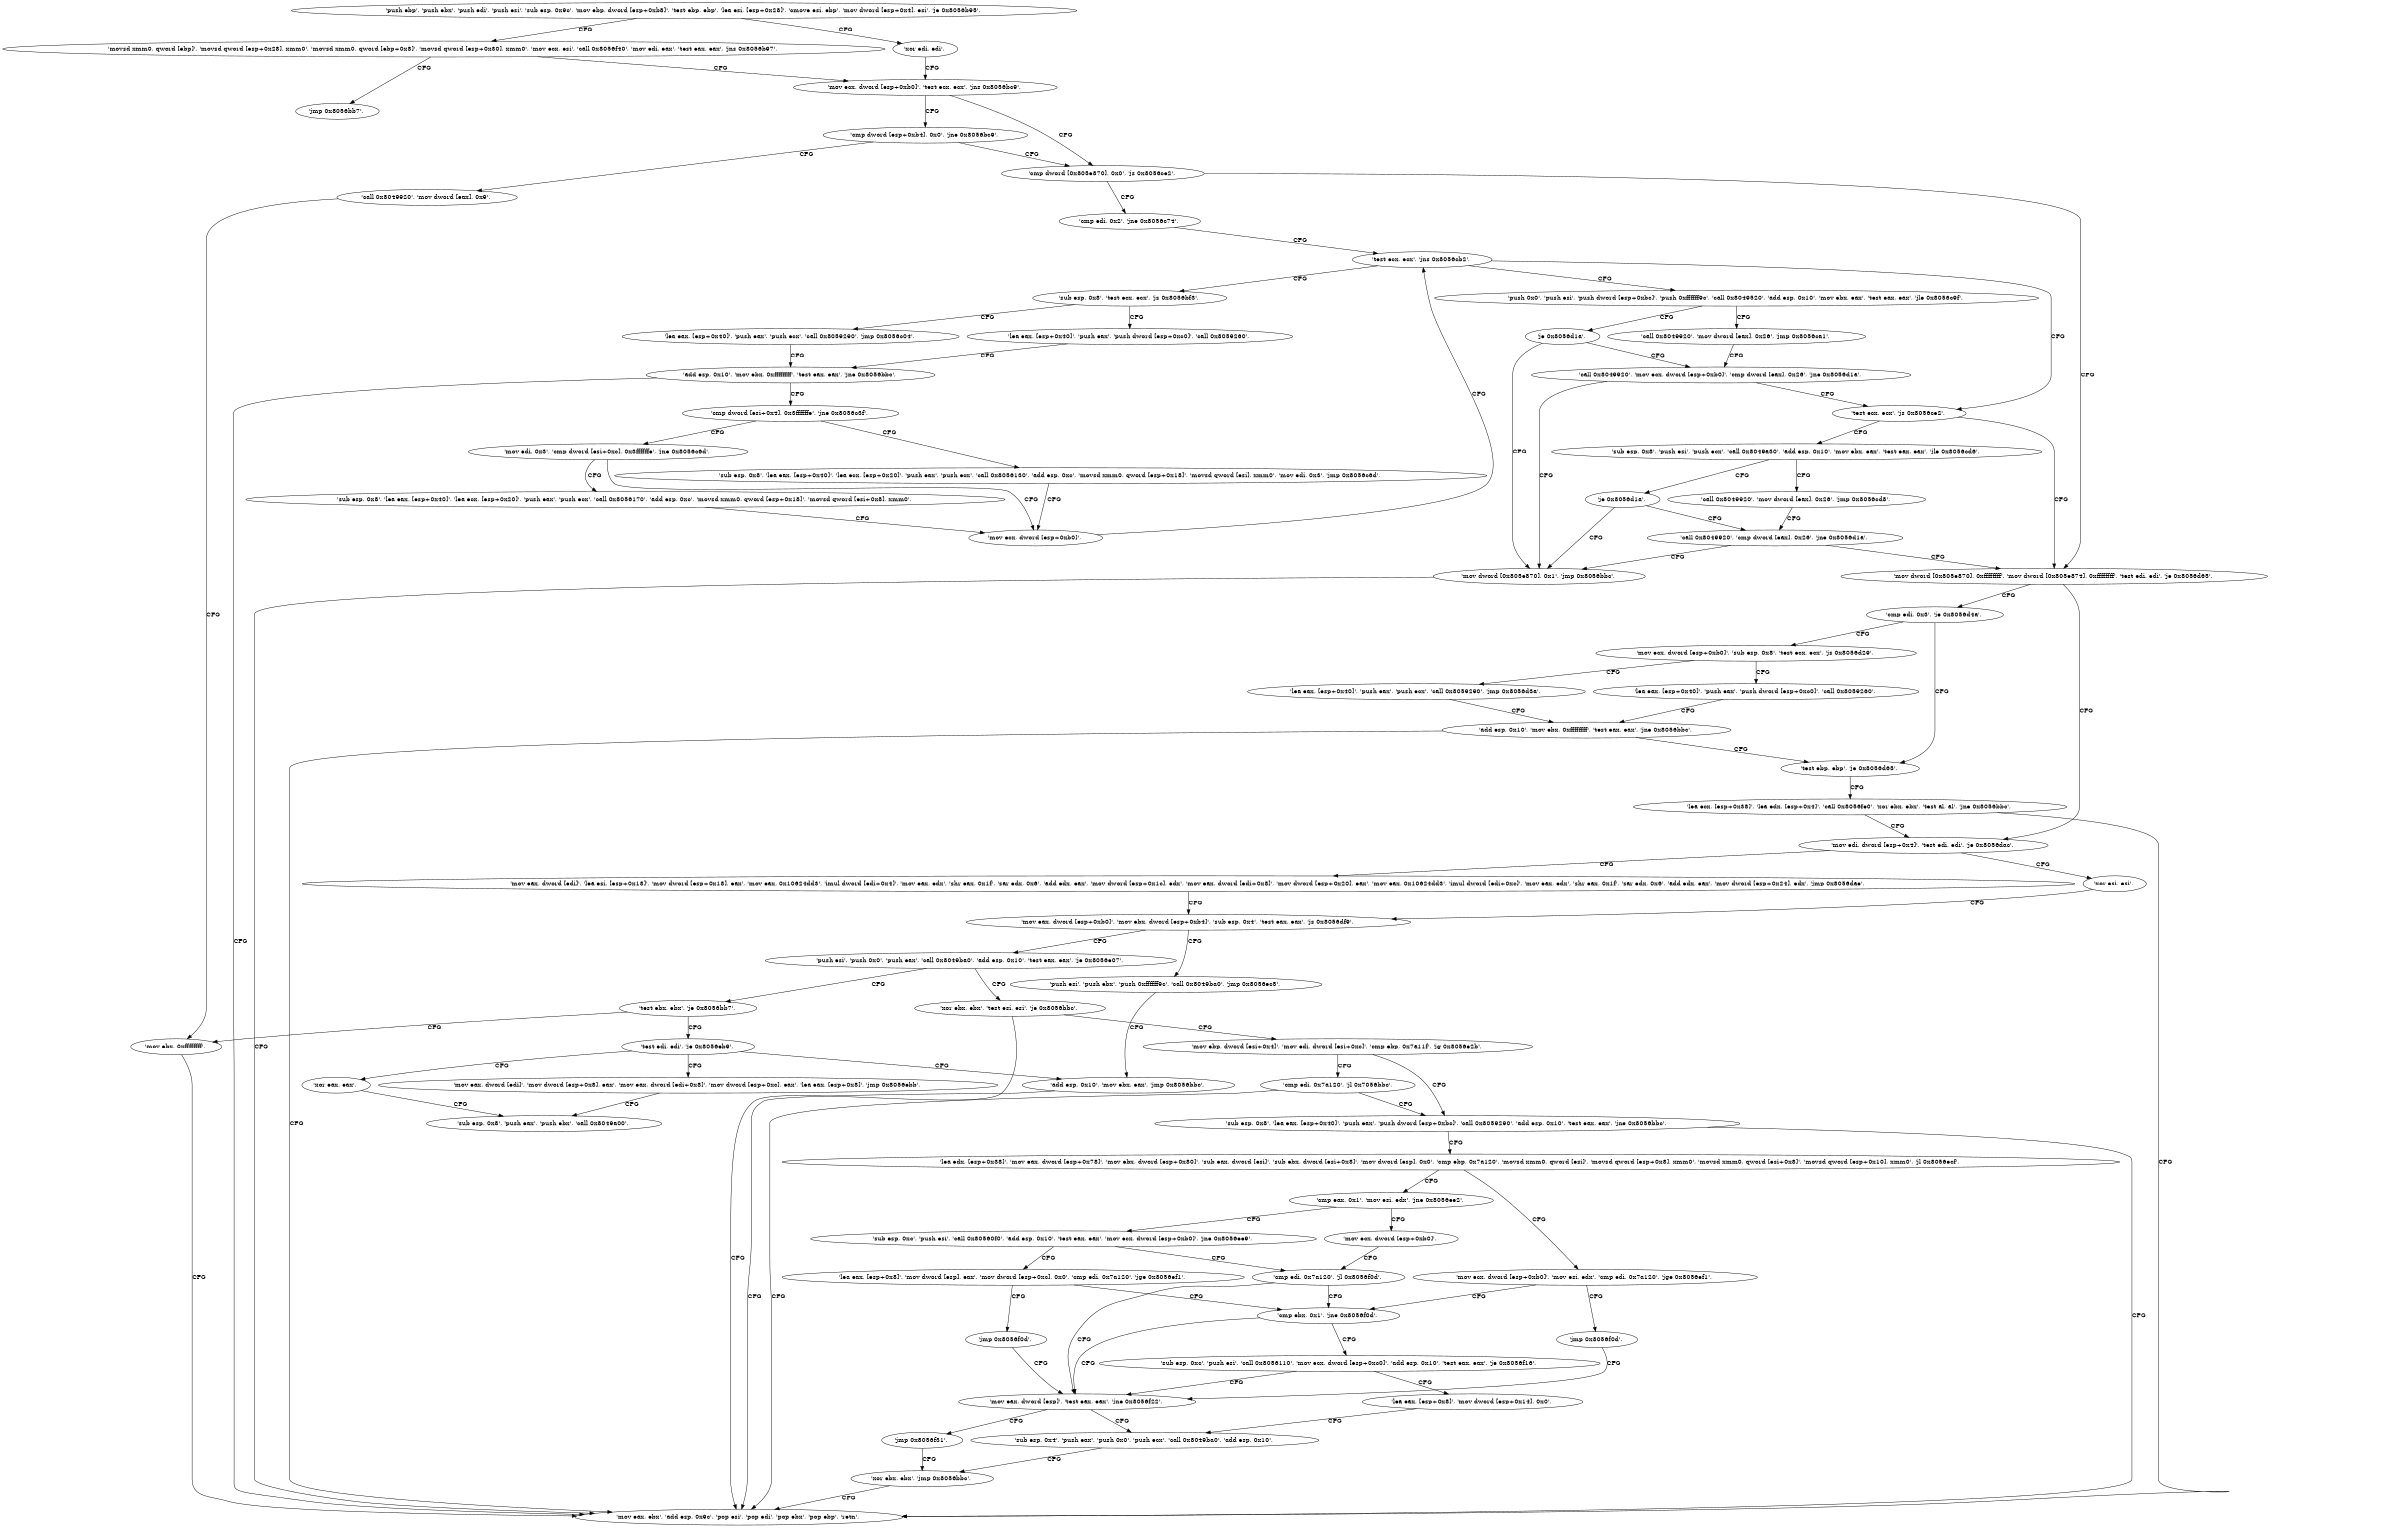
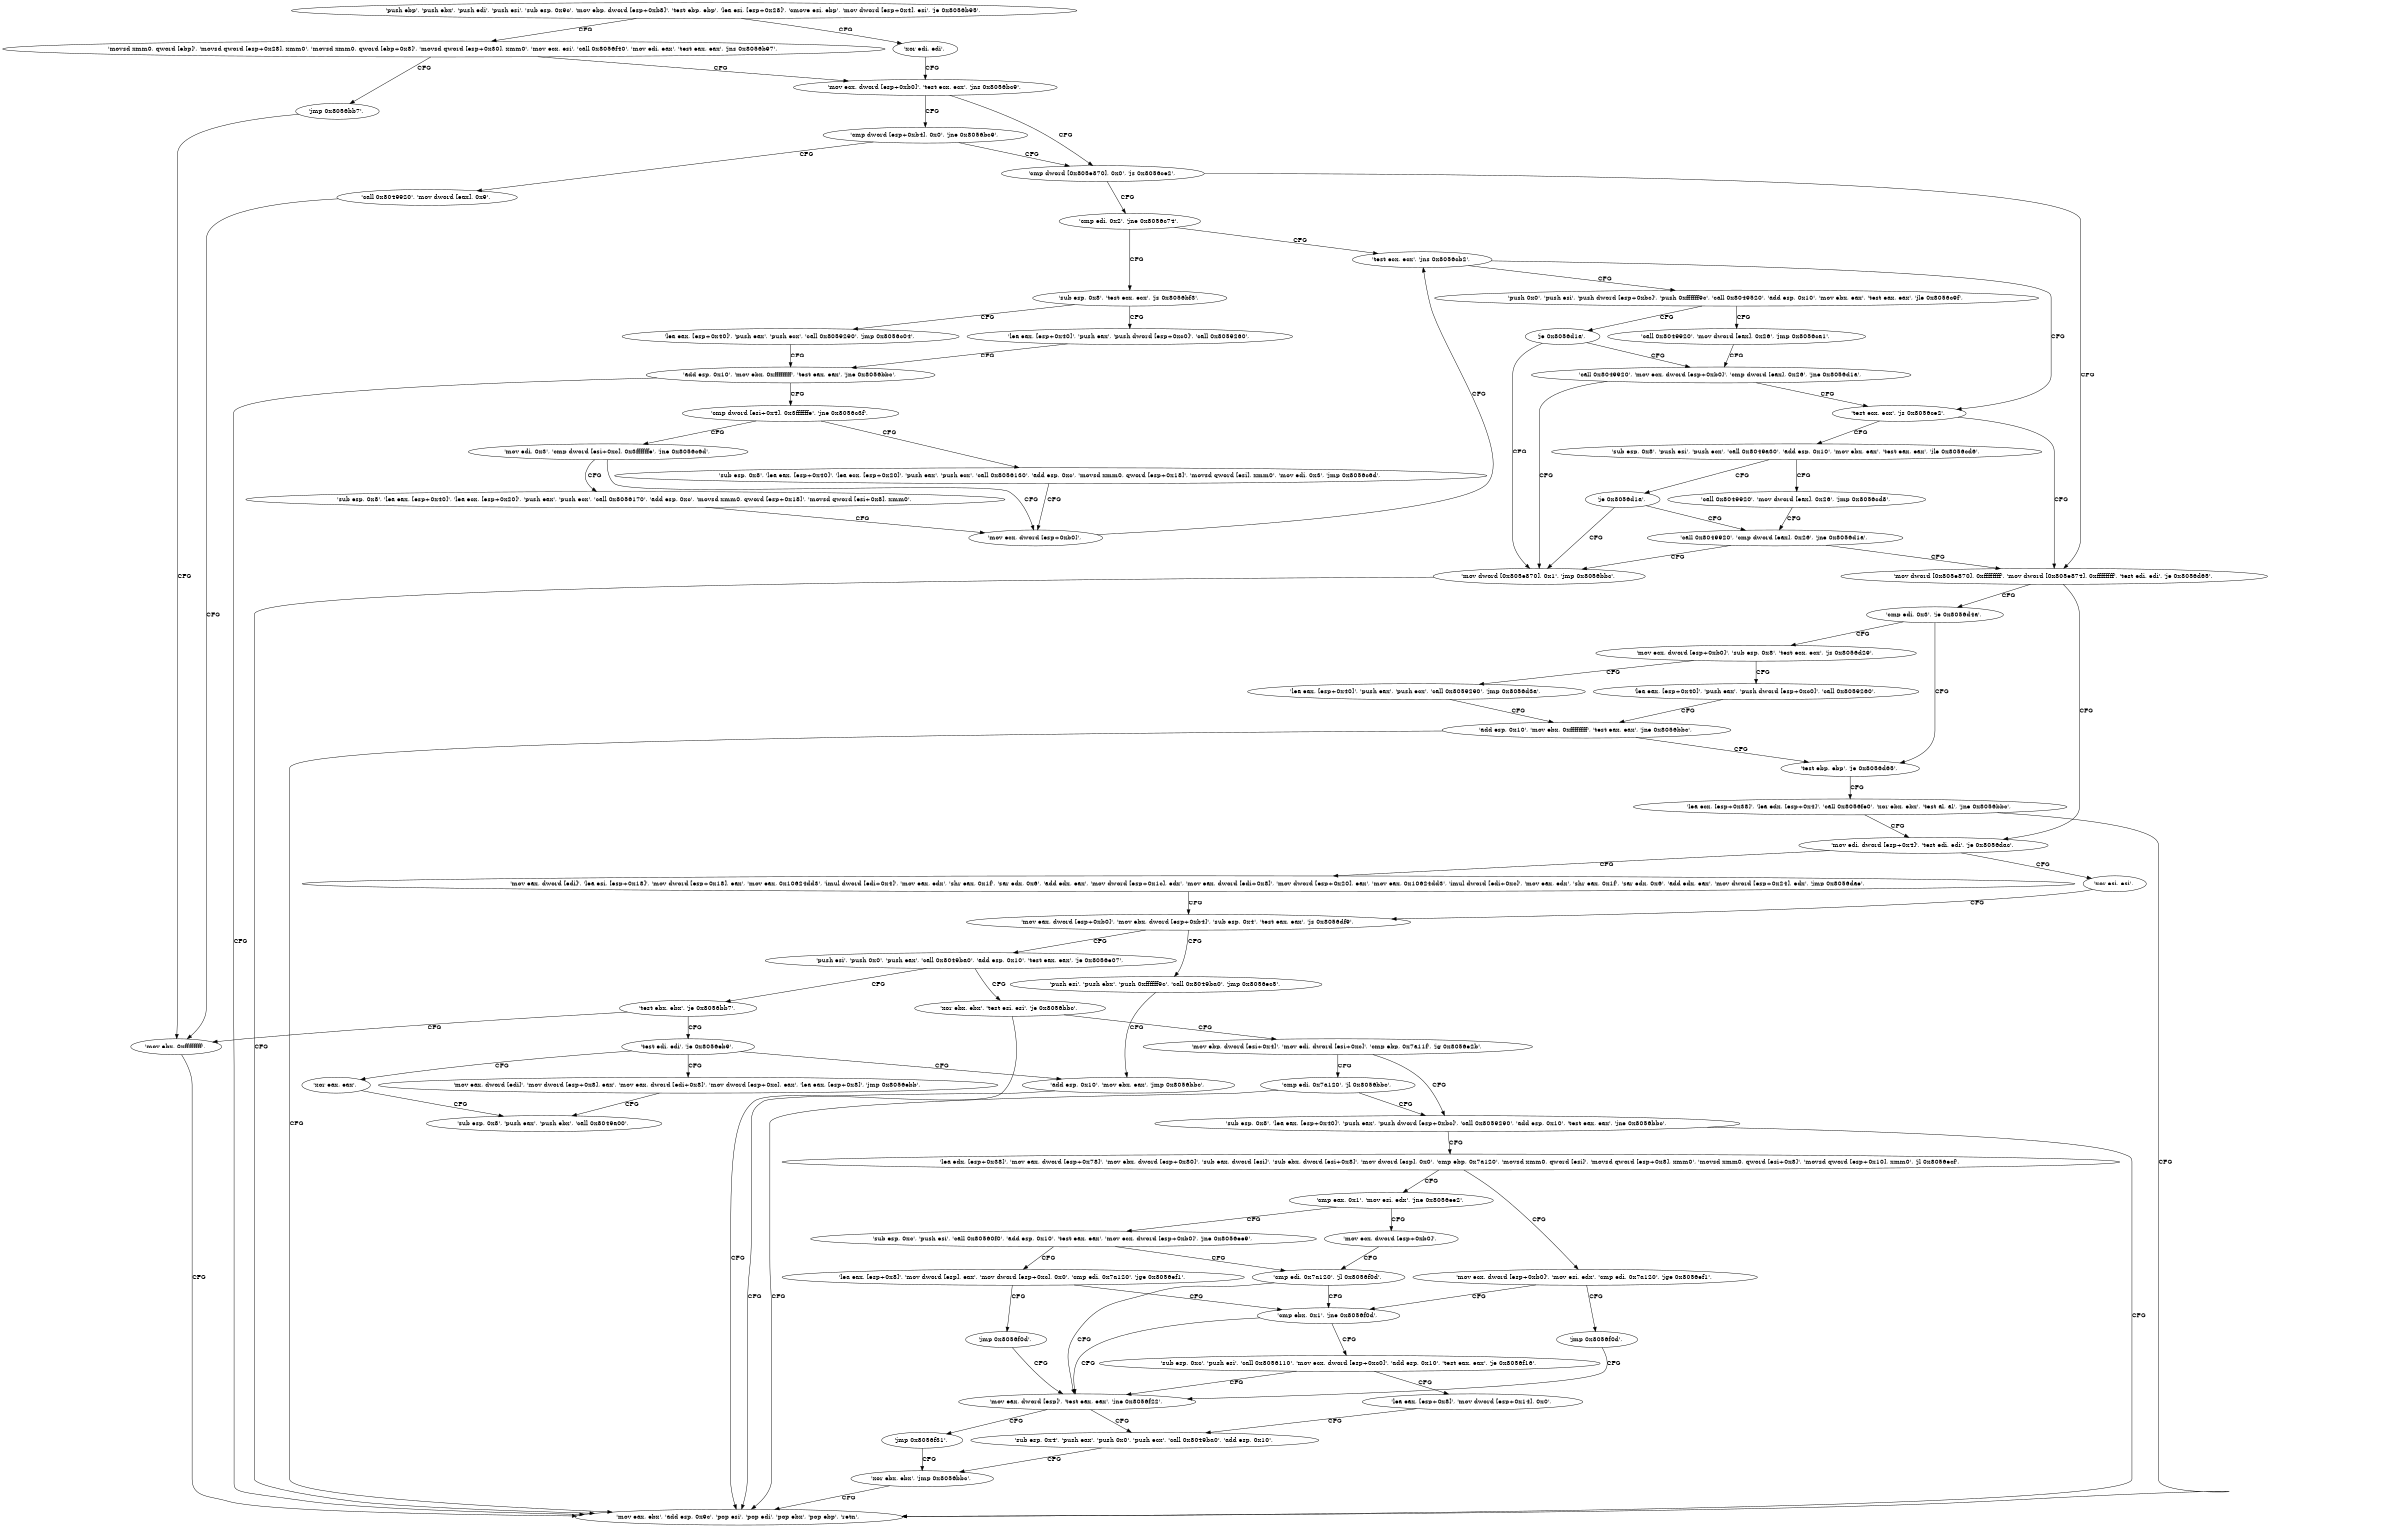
edge "'test ecx, ecx', 'jns 0x8056cb2'," -> "'sub esp, 0x8', 'test ecx, ecx', 'js 0x8056bf3',": now "'cmp edi, 0x2', 'jne 0x8056c74'," -> "'sub esp, 0x8', 'test ecx, ecx', 'js 0x8056bf3',"
edge "'jmp 0x8056bb7'," -> "'mov ebx, 0xffffffff',": added, label "CFG"
node "'cmp edi, 0x7a120', 'jl 0x7056bbc',": label "'cmp edi, 0x7a120', 'jl 0x7056bbc'," -> "'cmp edi, 0x7a120', 'jl 0x8056bbc',"
